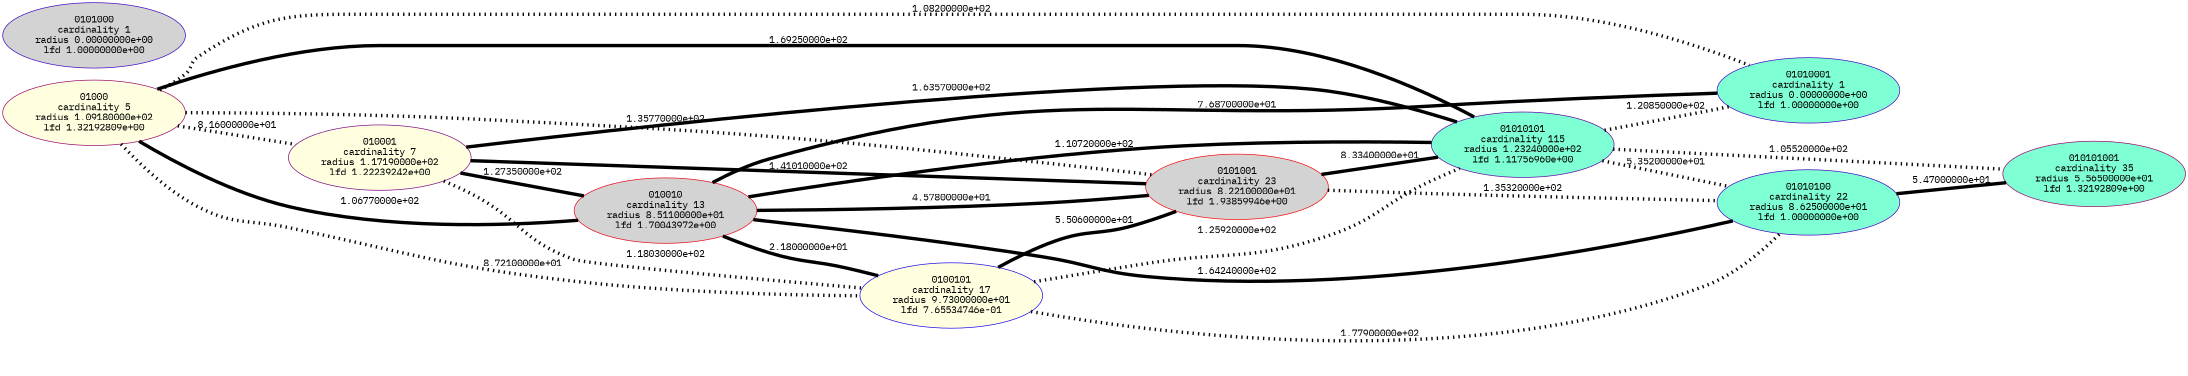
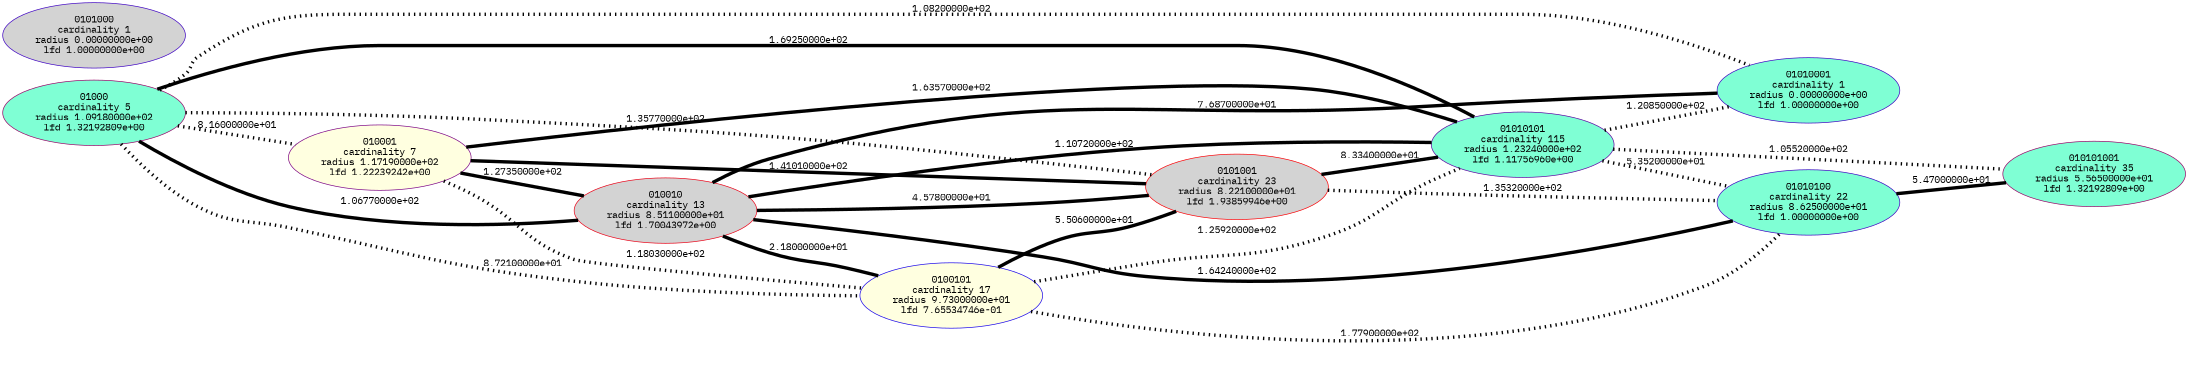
node "01000 cardinality 5 radius 1.09180000e+02 lfd 1.32192809e+00": fillcolor lightyellow -> aquamarine
